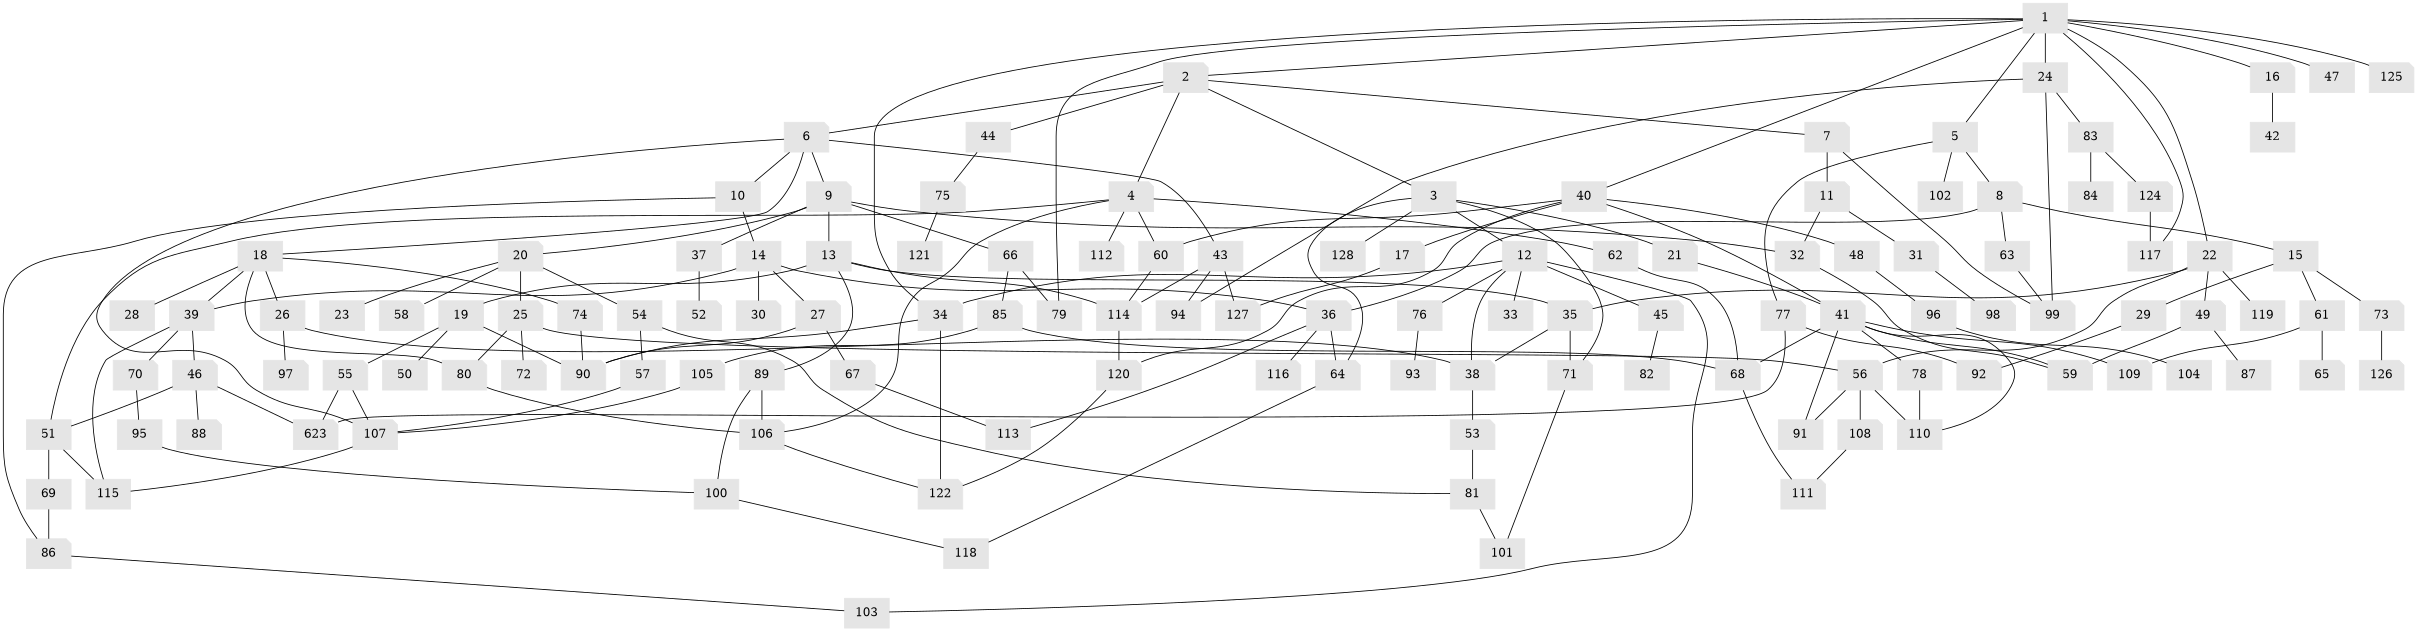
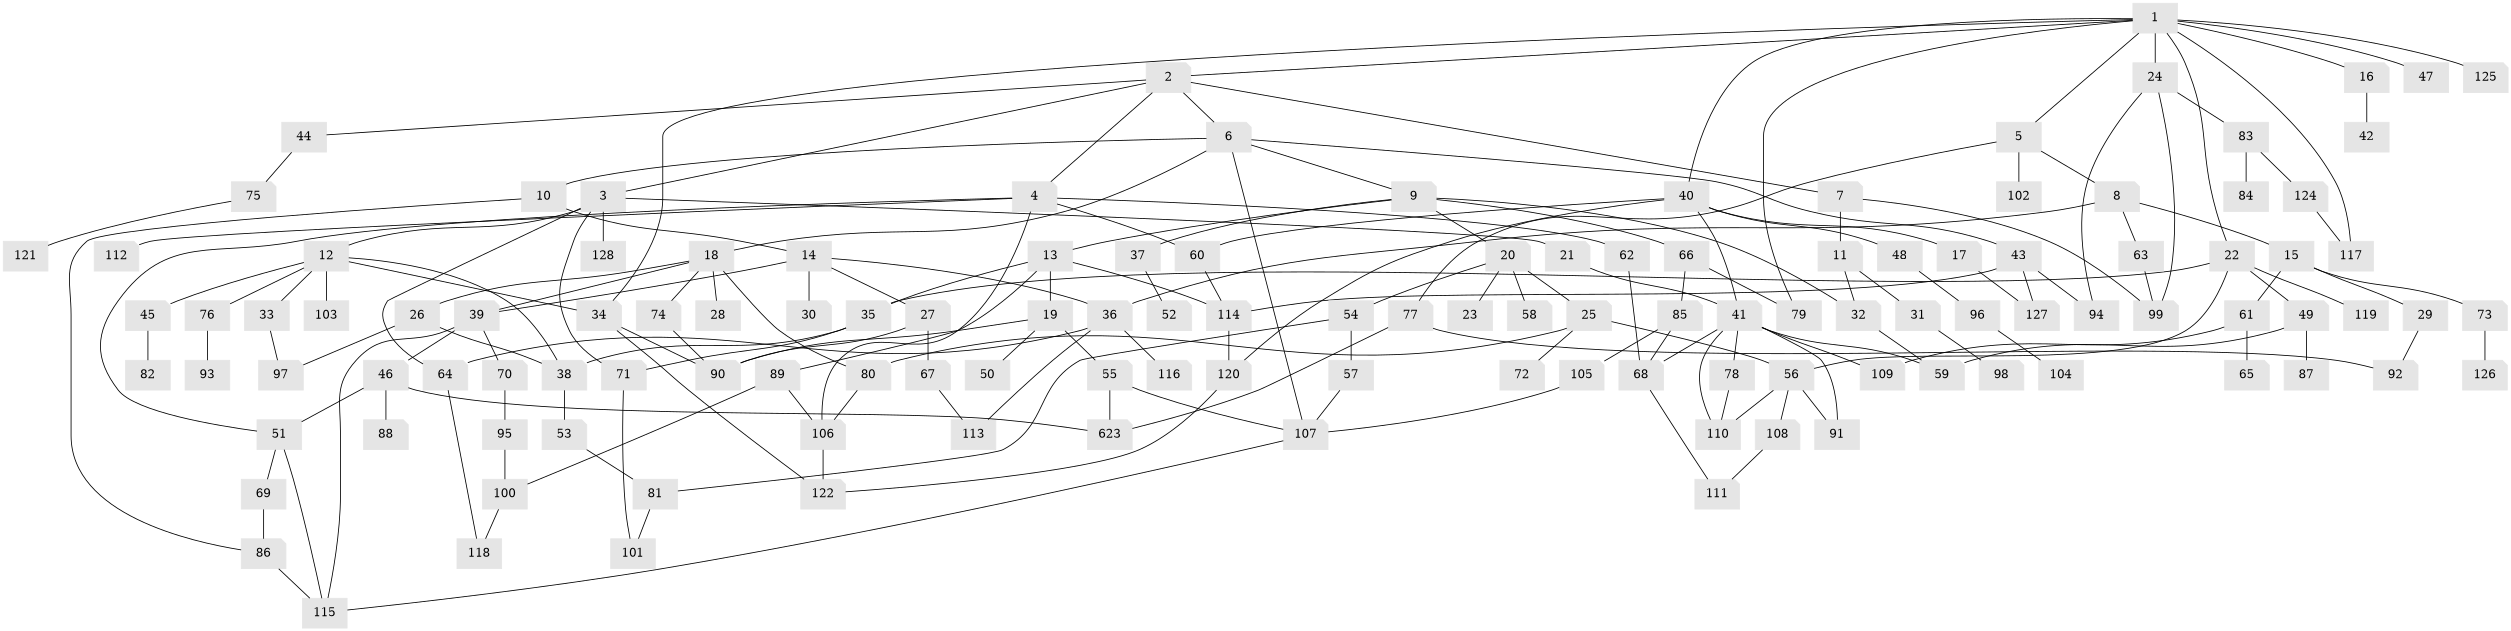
edge "33" -- "97": added
edge "86" -- "103": now "86" -- "115"
